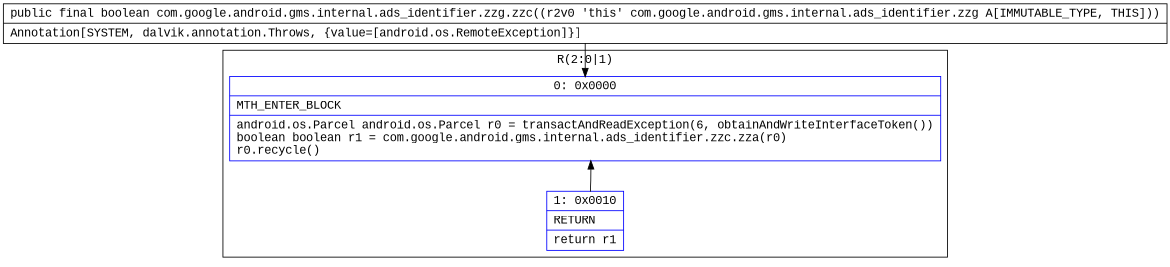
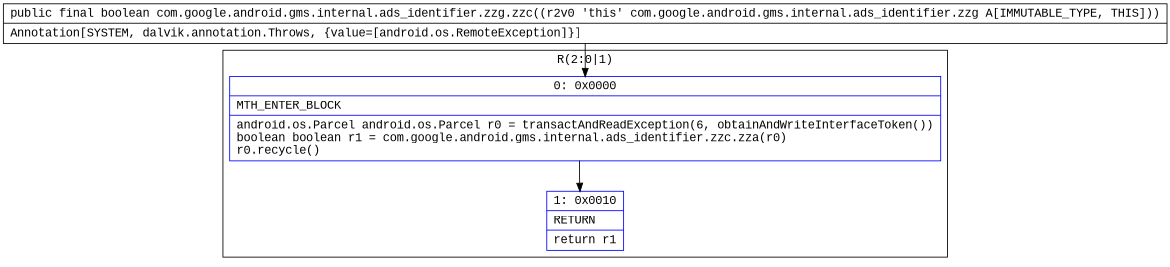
edge "1: 0x0010" -> "0: 0x0000": reversed
